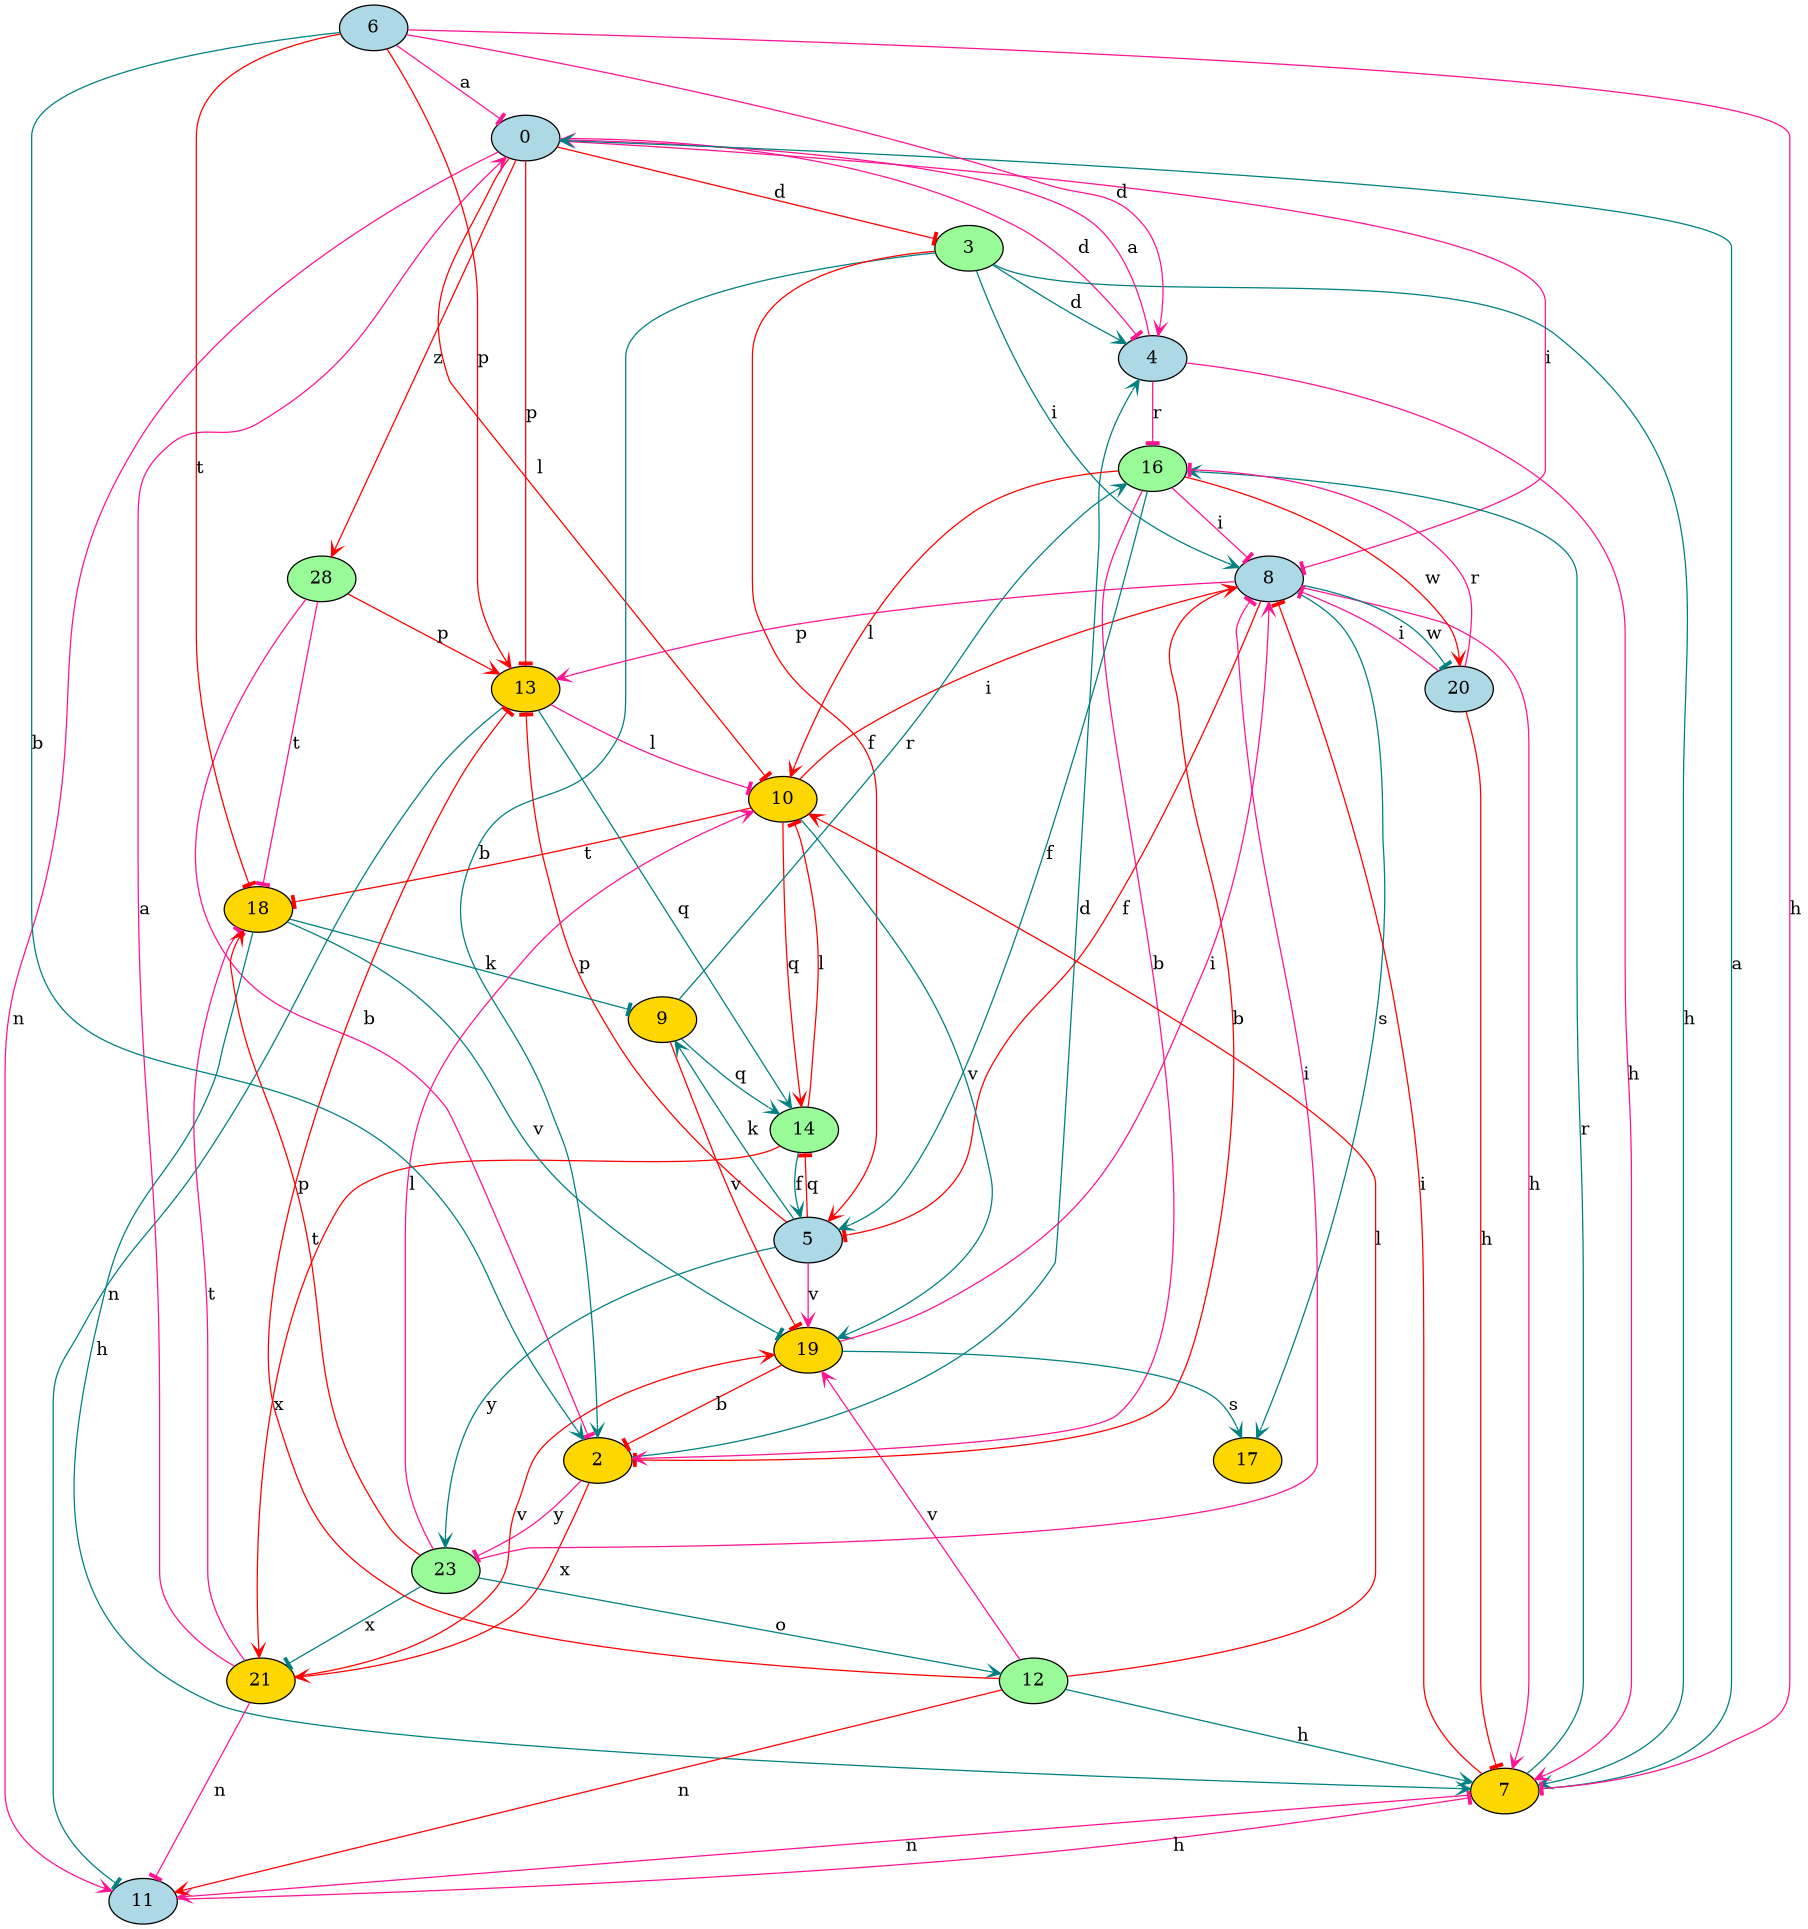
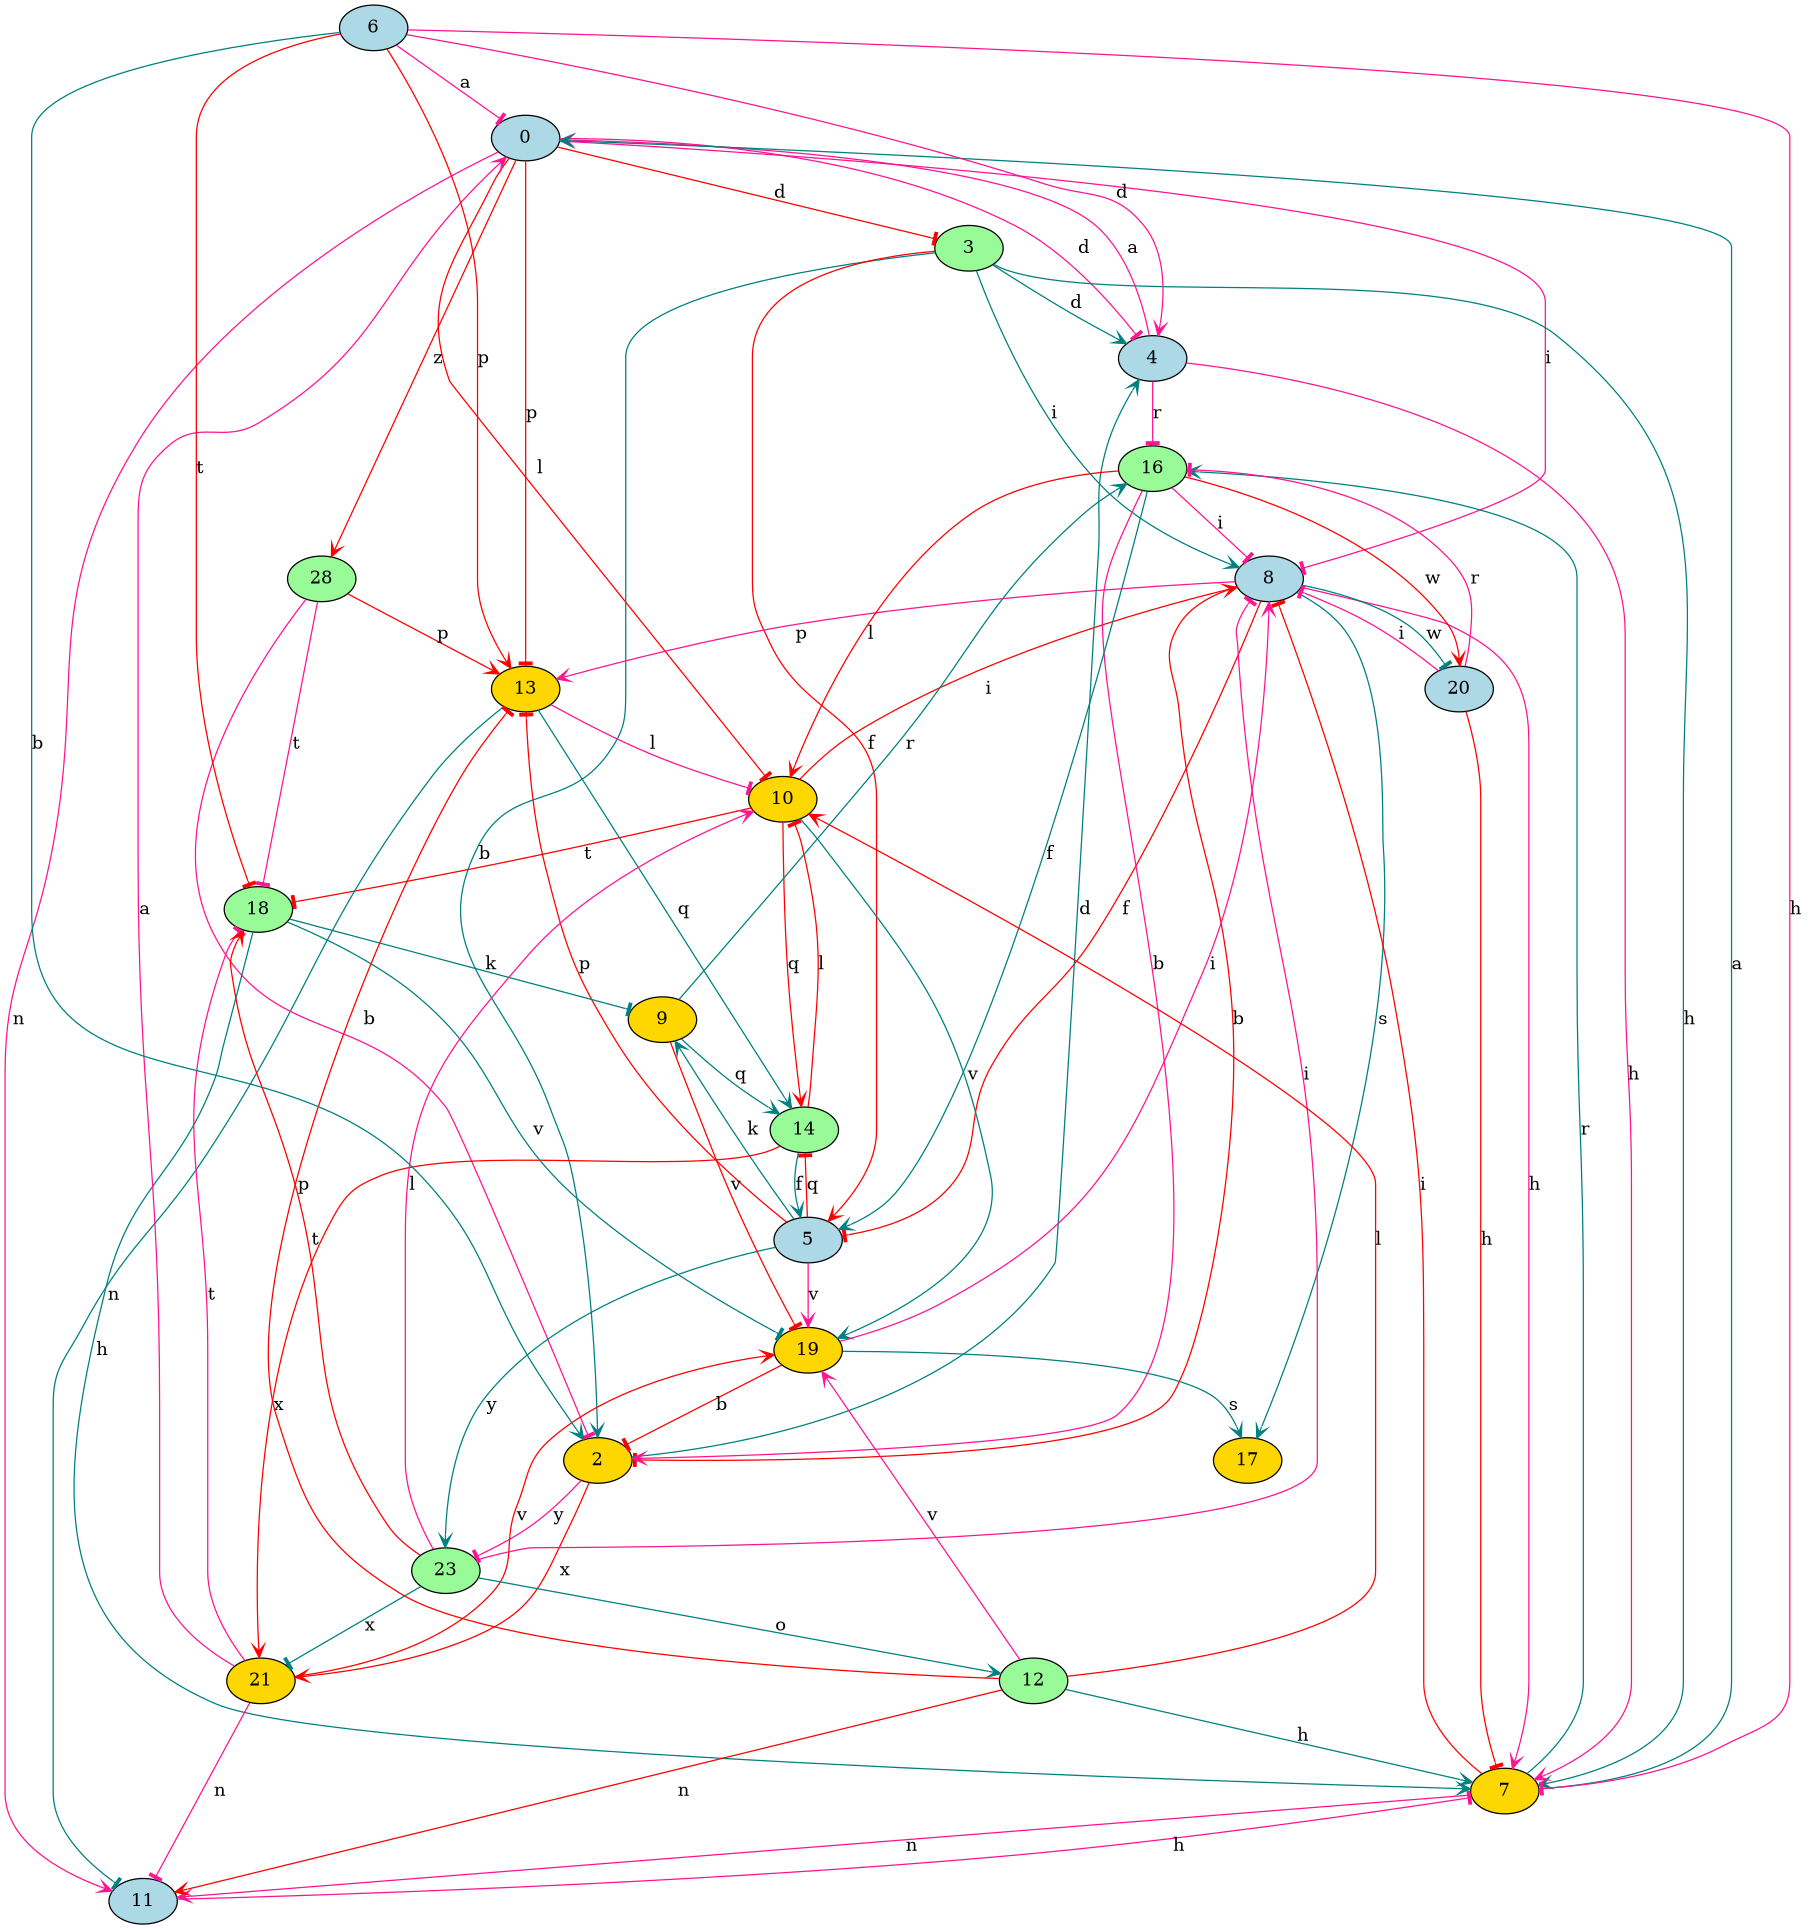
node "18": fillcolor gold -> palegreen
